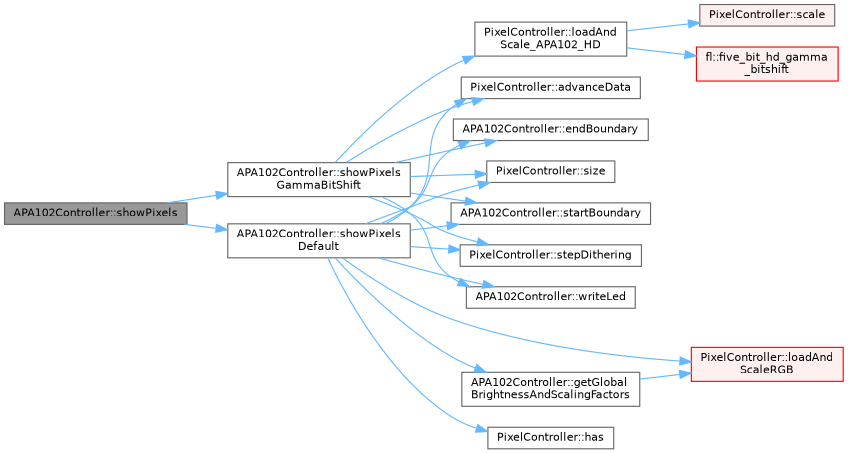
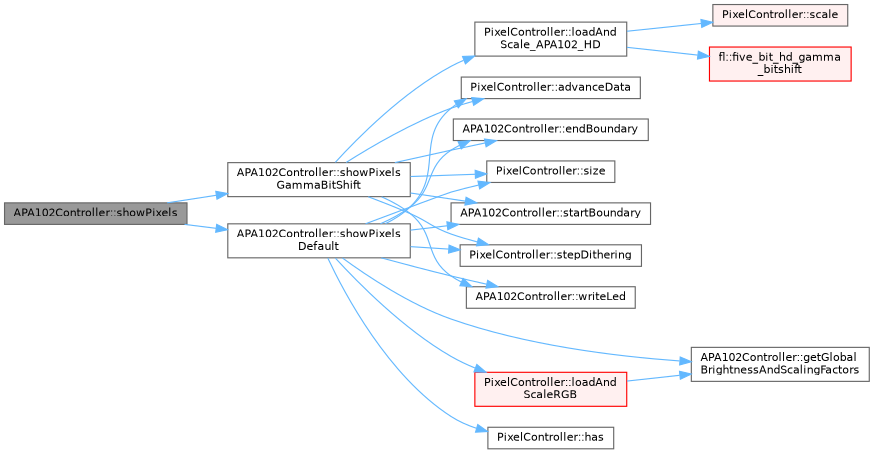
edge "APA102Controller::getGlobal BrightnessAndScalingFactors" -> "PixelController::loadAnd ScaleRGB": reversed
